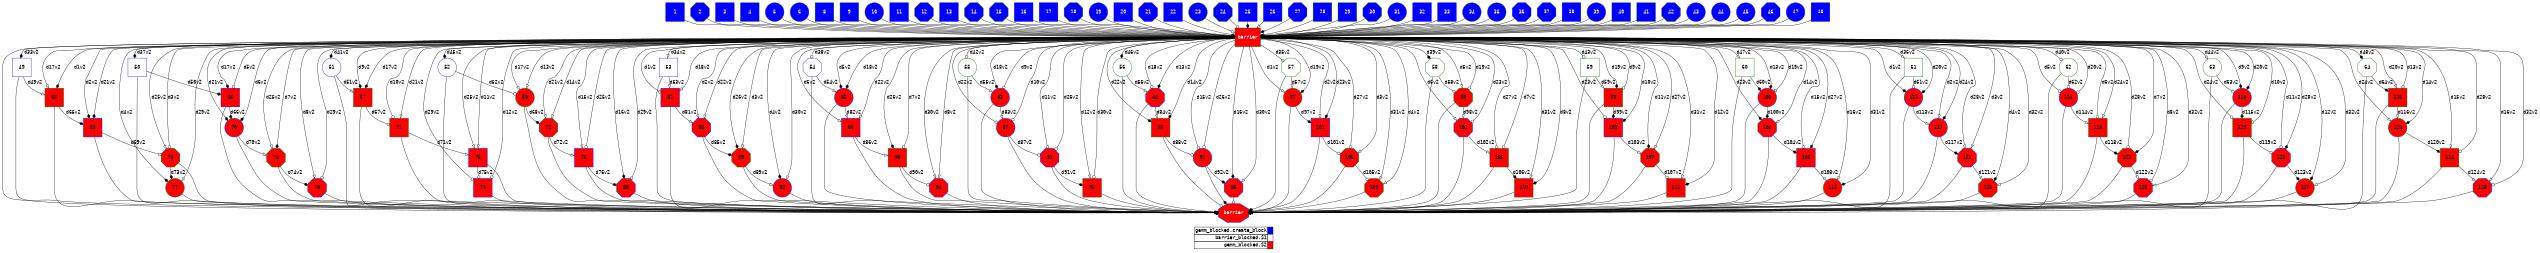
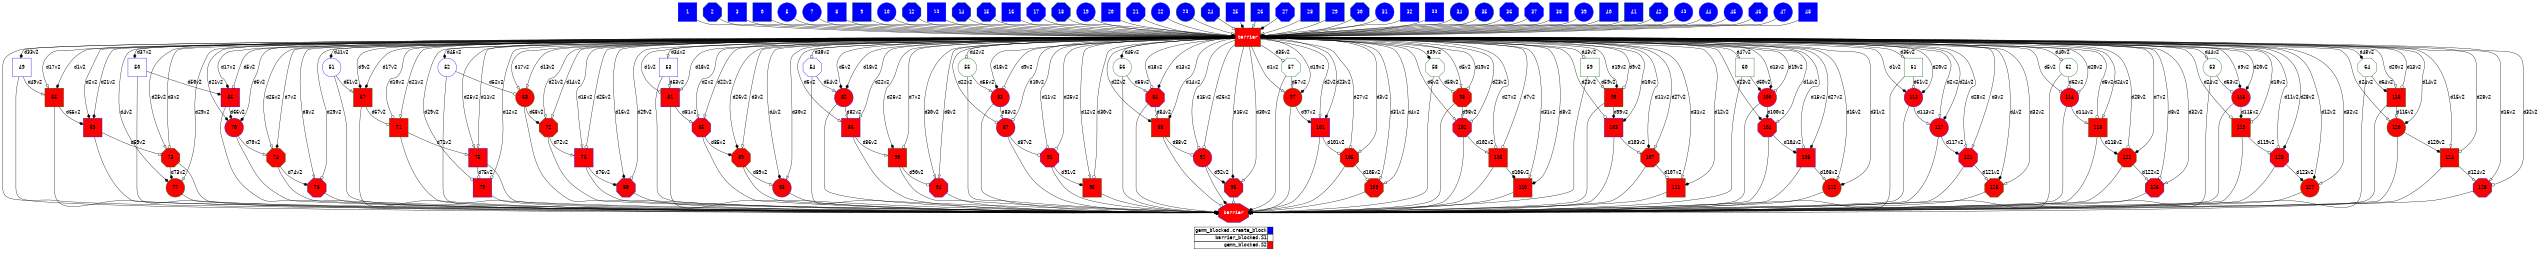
node "4": label "4" -> "0"
node "6": label "6" -> "7"
node "8": color darkgreen -> blue
node "11": removed
node "17": shape box -> octagon
node "22": shape box -> ellipse
